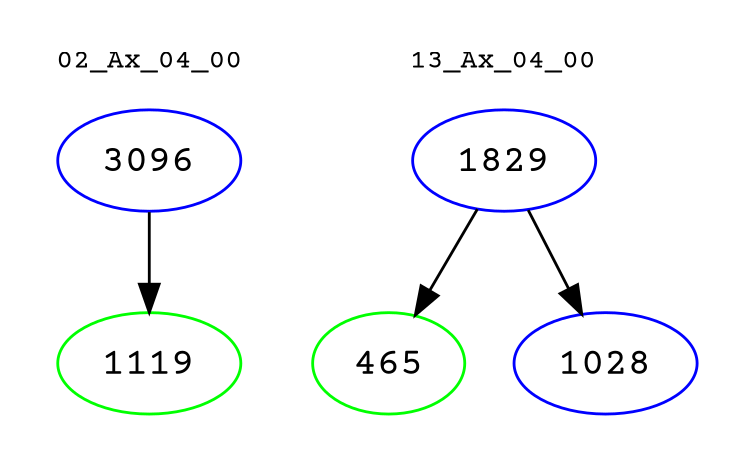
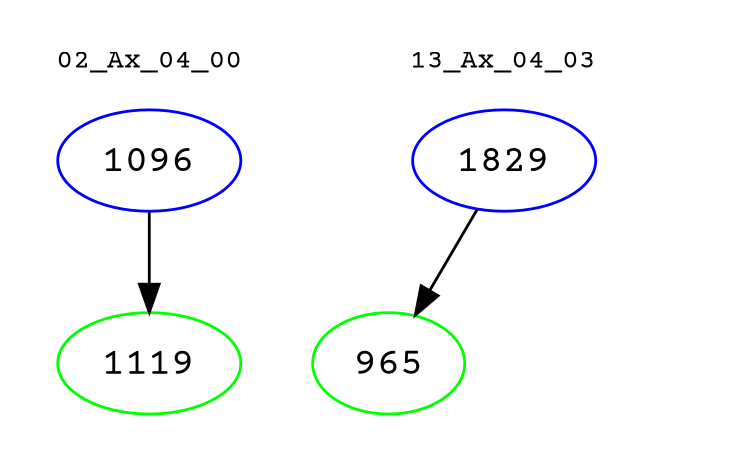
cluster "13_Ax_04_00": label "13_Ax_04_00" -> "13_Ax_04_03"
node "3096": label "3096" -> "1096"
node "465": label "465" -> "965"
node "1028": removed
